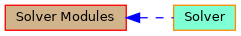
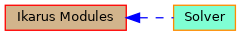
node "Solver Modules": label "Solver Modules" -> "Ikarus Modules"
